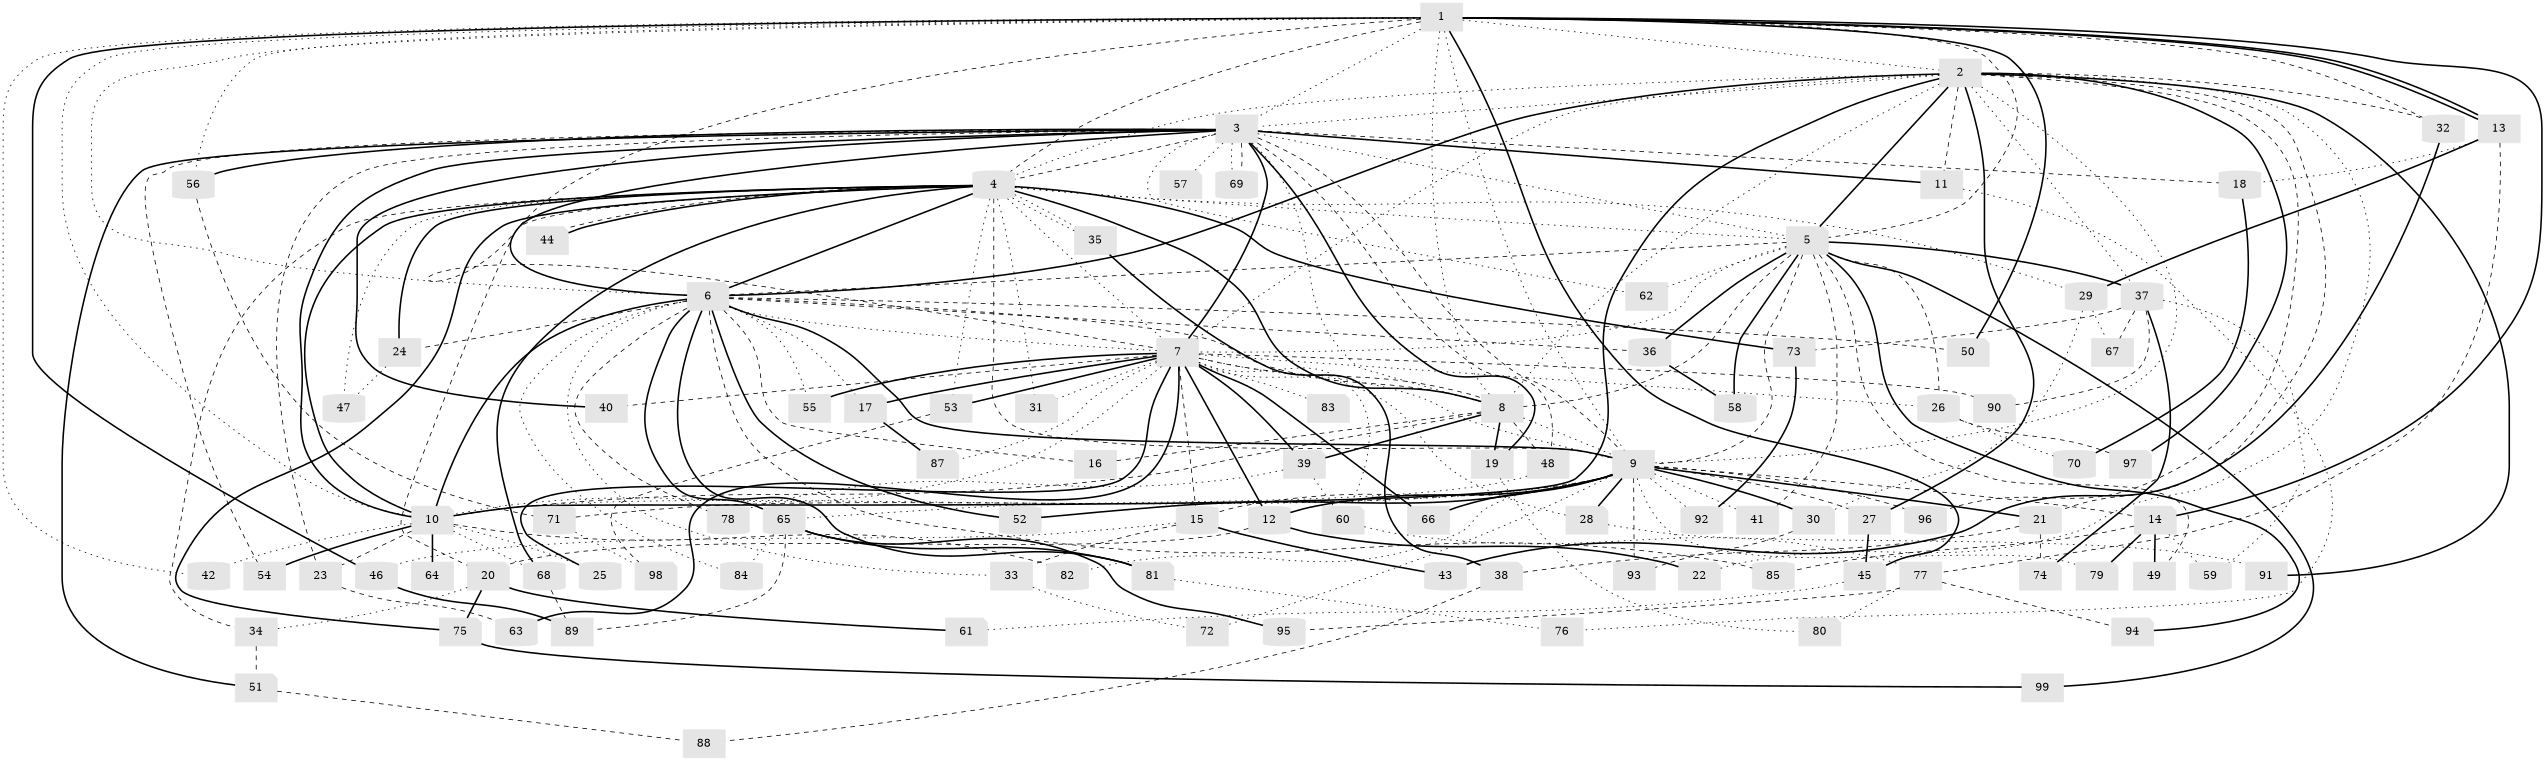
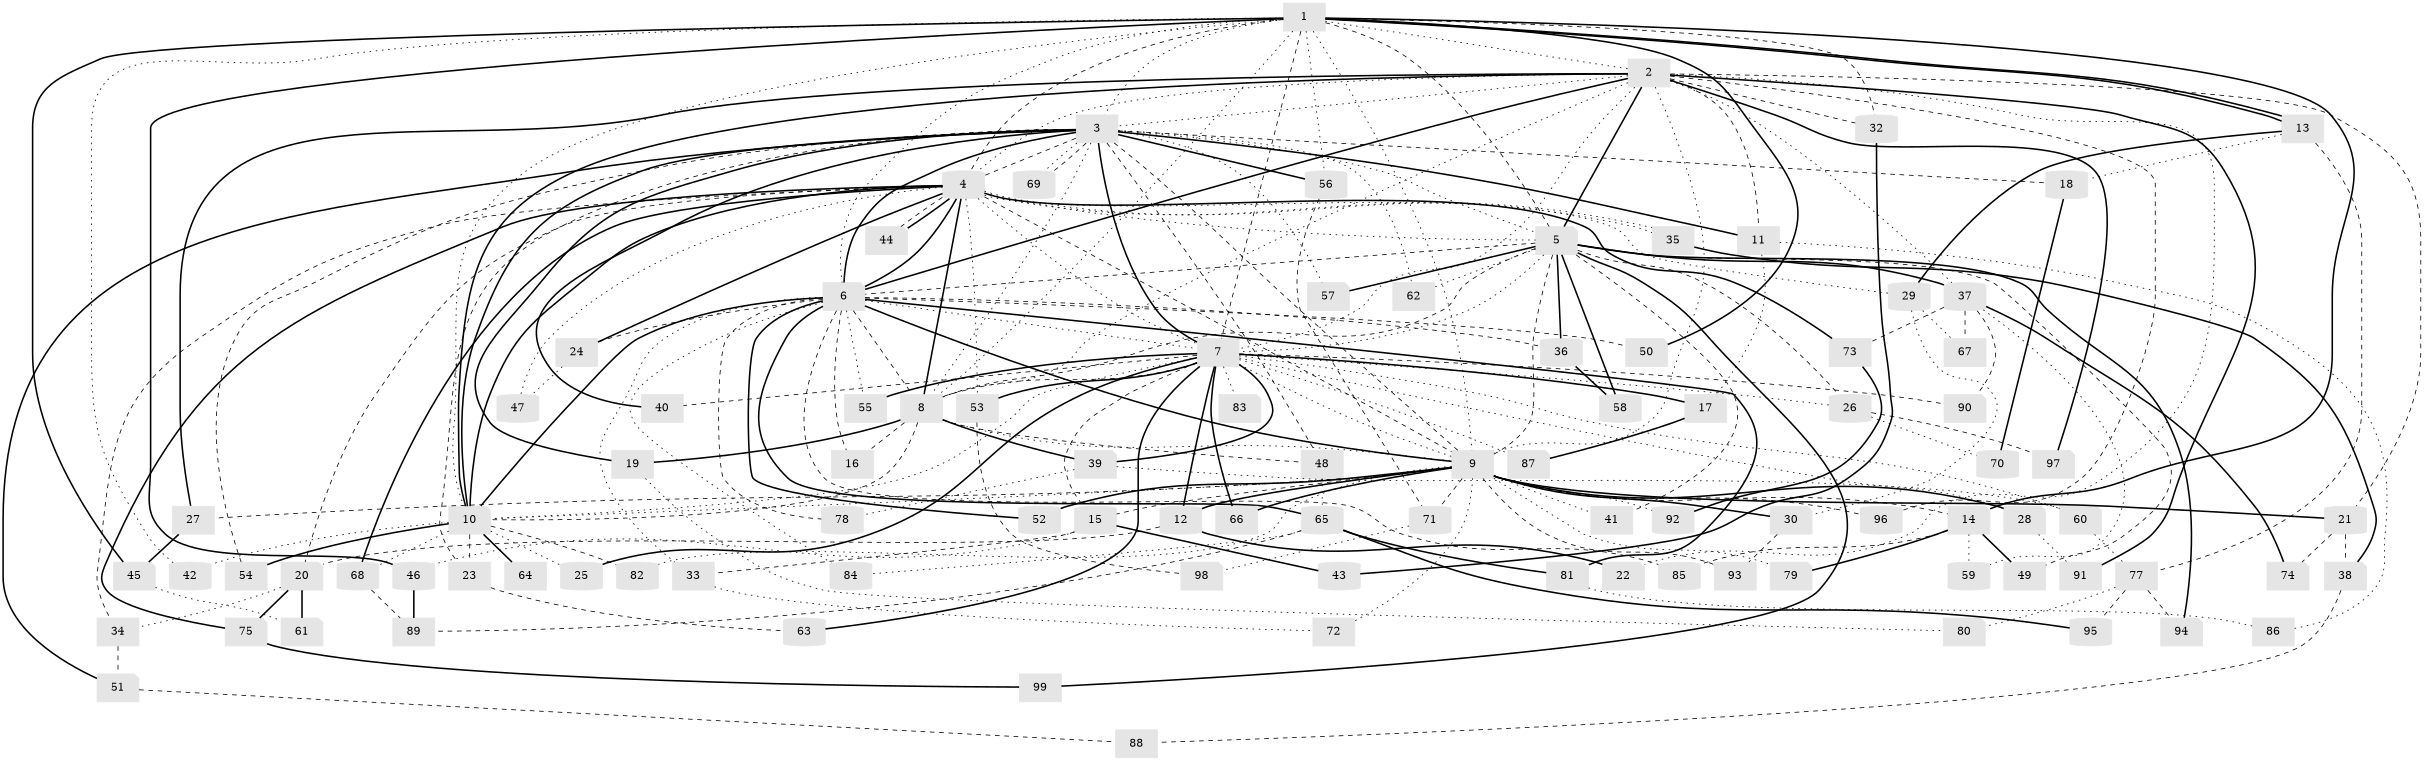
edge "5" -- "57": added
edge "6" -- "17": now "11" -- "17"
node "31": removed
node "76": label "76" -> "86"
